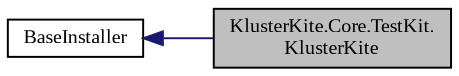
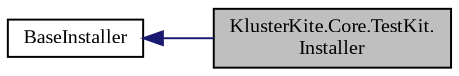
node "KlusterKite.Core.TestKit. KlusterKite": label "KlusterKite.Core.TestKit. KlusterKite" -> "KlusterKite.Core.TestKit. Installer"
